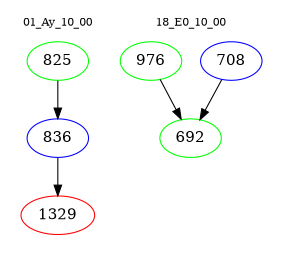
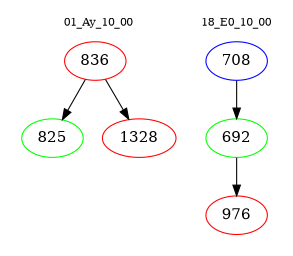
node "976": color green -> red
edge "825" -> "836": reversed
edge "976" -> "692": reversed
node "836": color blue -> red
node "1329": label "1329" -> "1328"
